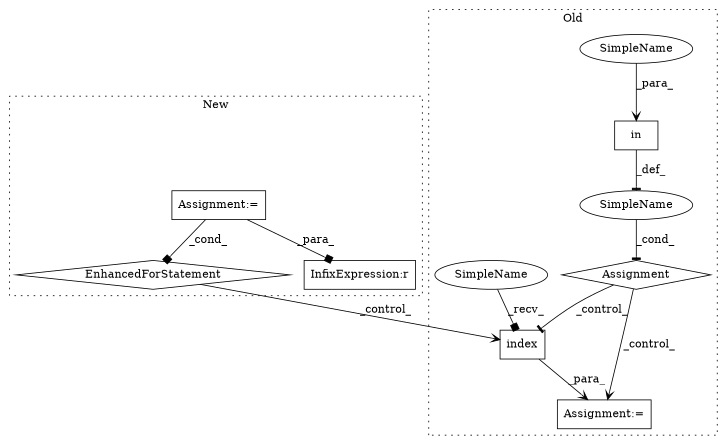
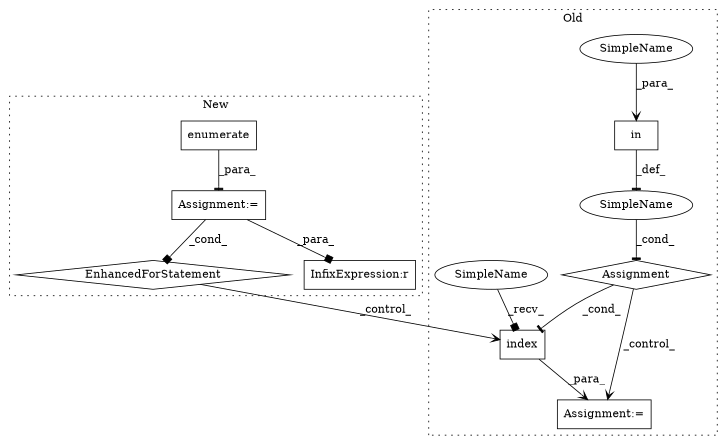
node "enumerate": added
edge "Assignment" -> "index": label "_control_" -> "_cond_"
